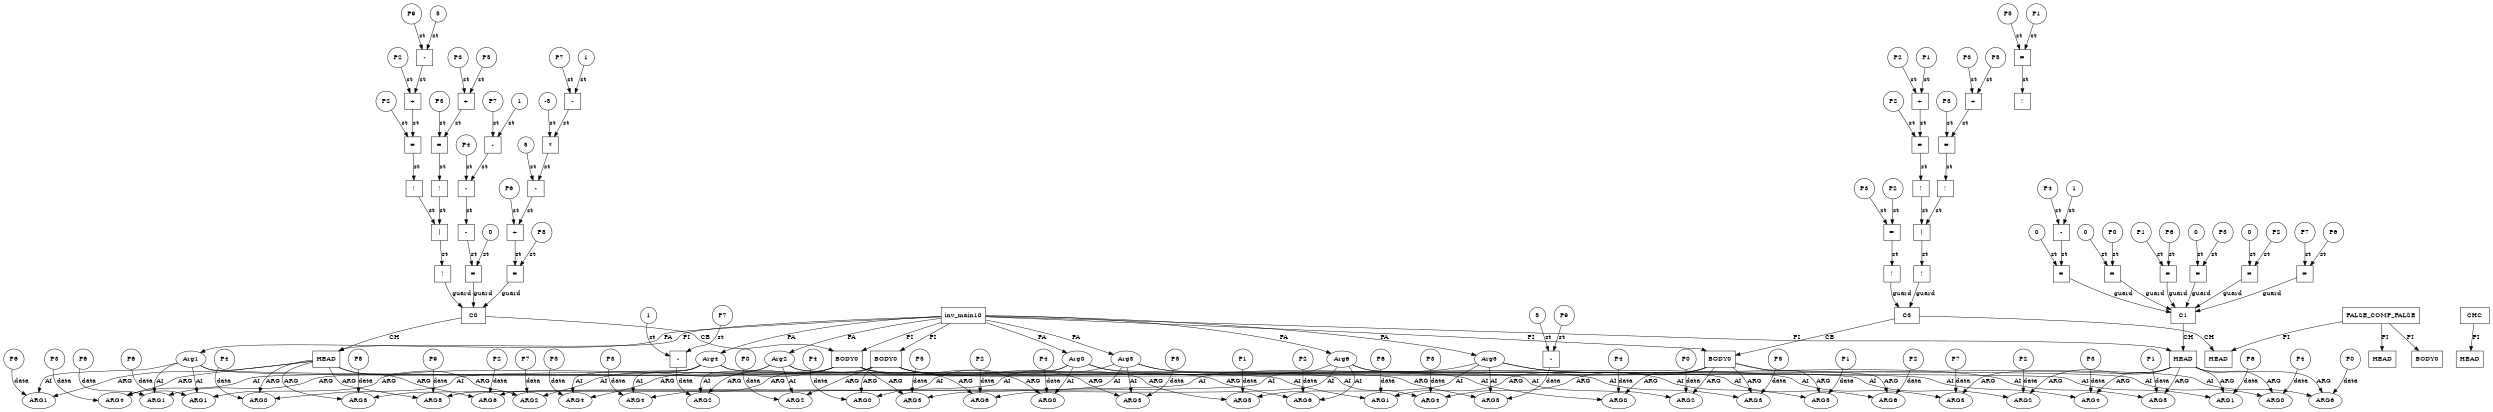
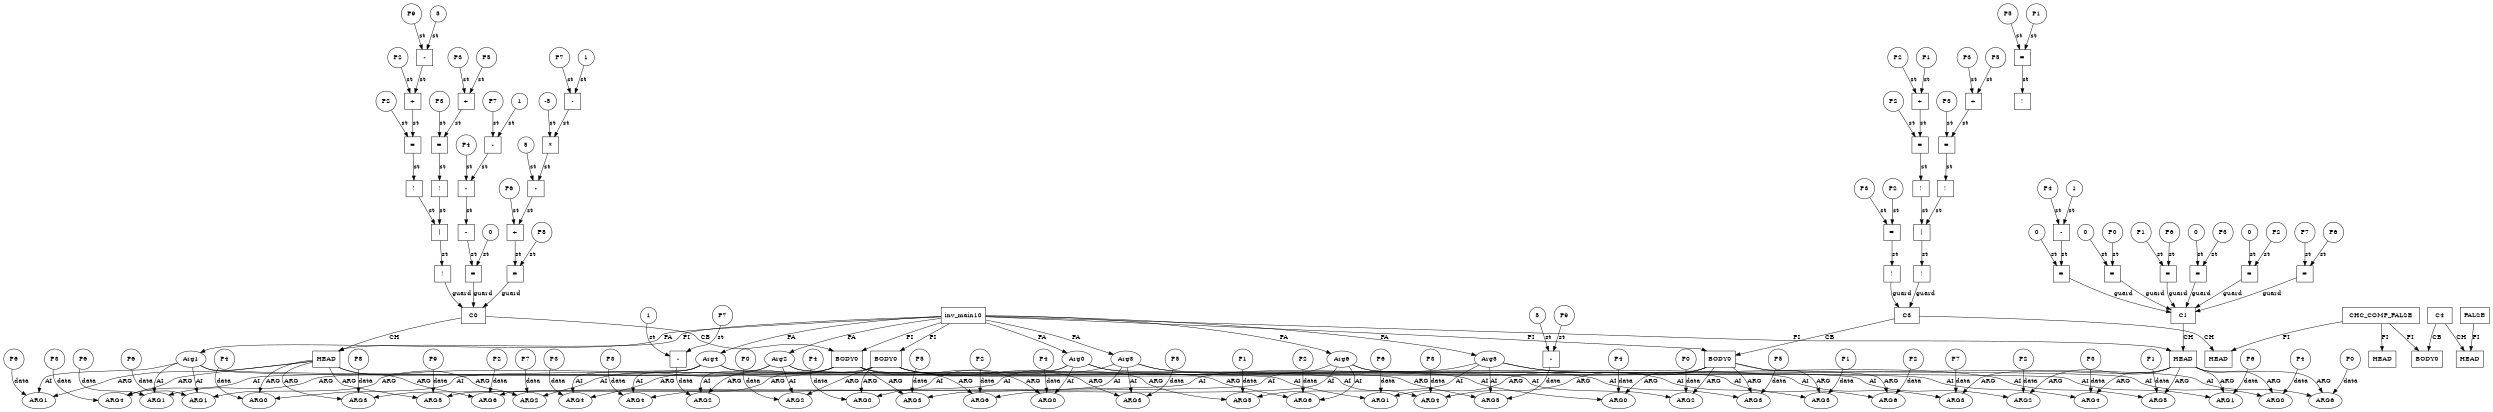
node "FALSE_COMP_FALSE": label "FALSE_COMP_FALSE" -> "CHC_COMP_FALSE"
node "C4": added
node "CHC": label "CHC" -> "FALSE"
